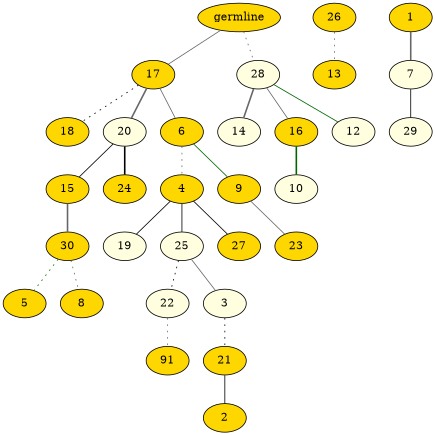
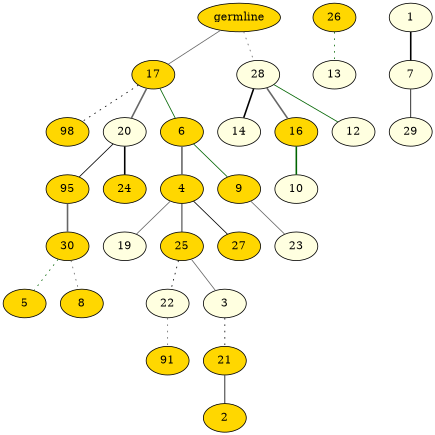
node "1": fillcolor gold -> lightyellow
edge "26" -- "13": color gray40 -> darkgreen
edge "1" -- "7": color gray40 -> black
node "13": fillcolor gold -> lightyellow
edge "17" -- "6": color gray40 -> darkgreen
edge "28" -- "14": color gray40 -> black
edge "28" -- "16": style solid -> bold
node "18": label "18" -> "98"
edge "6" -- "4": style dotted -> bold
node "15": label "15" -> "95"
edge "4" -- "19": color black -> gray40
node "25": fillcolor lightyellow -> gold
node "23": fillcolor gold -> lightyellow
